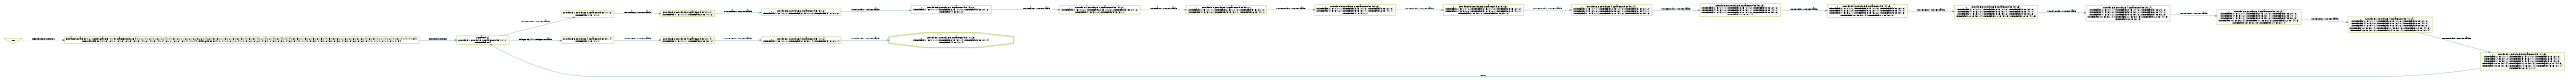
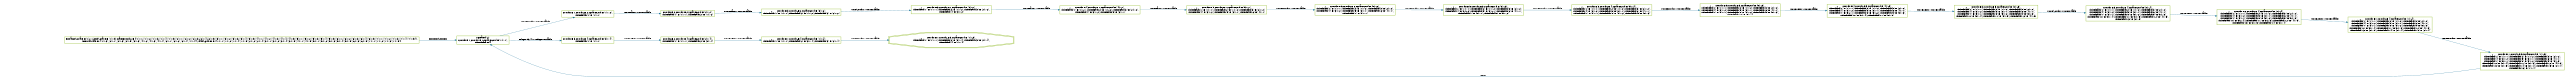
node "root": removed
